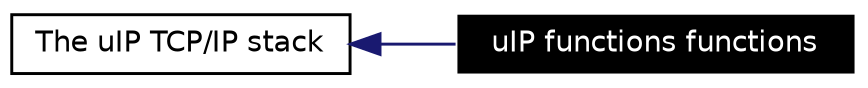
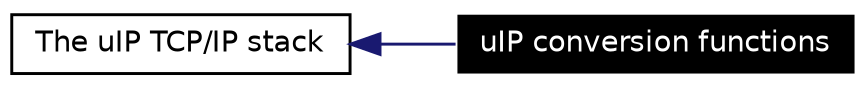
node "uIP functions functions": label "uIP functions functions" -> "uIP conversion functions"
